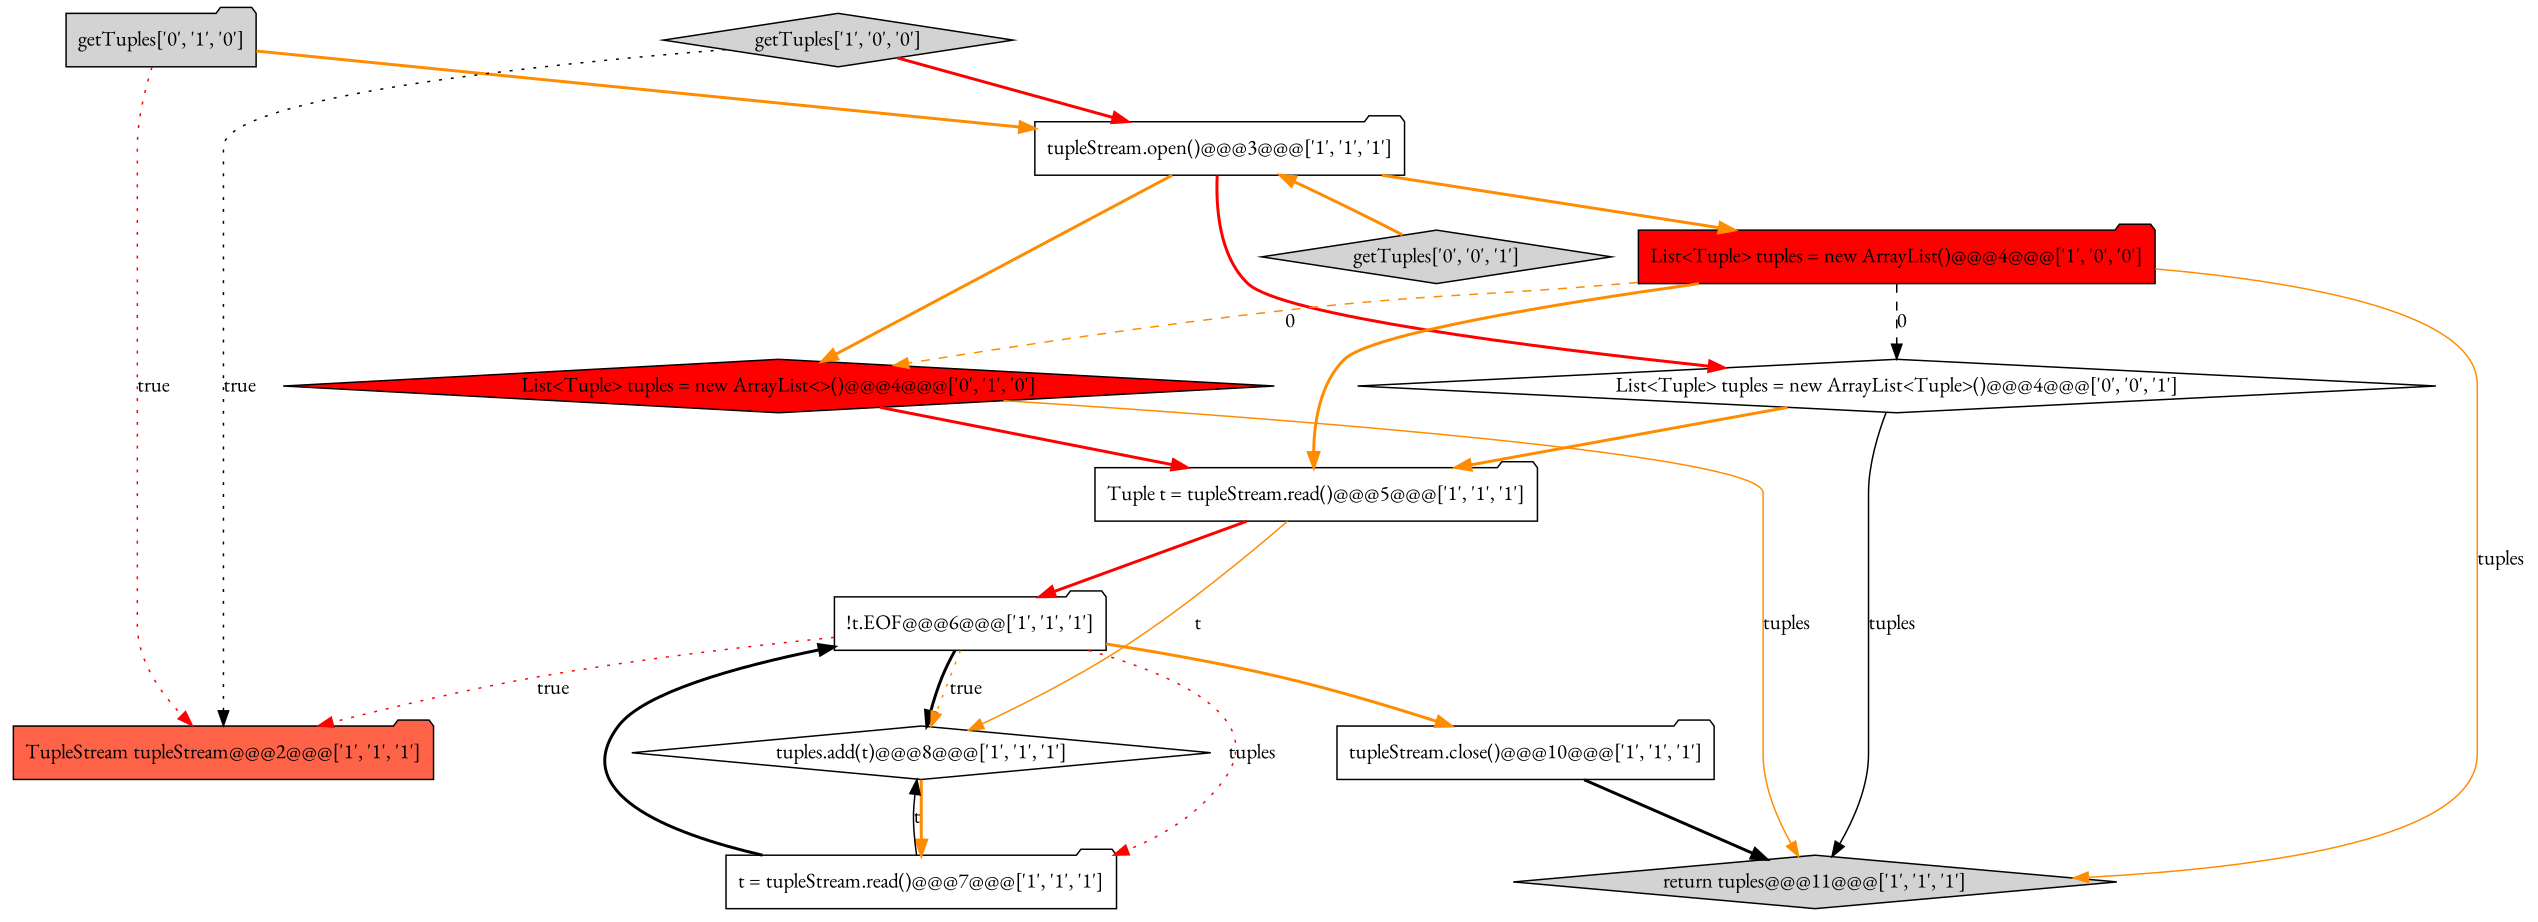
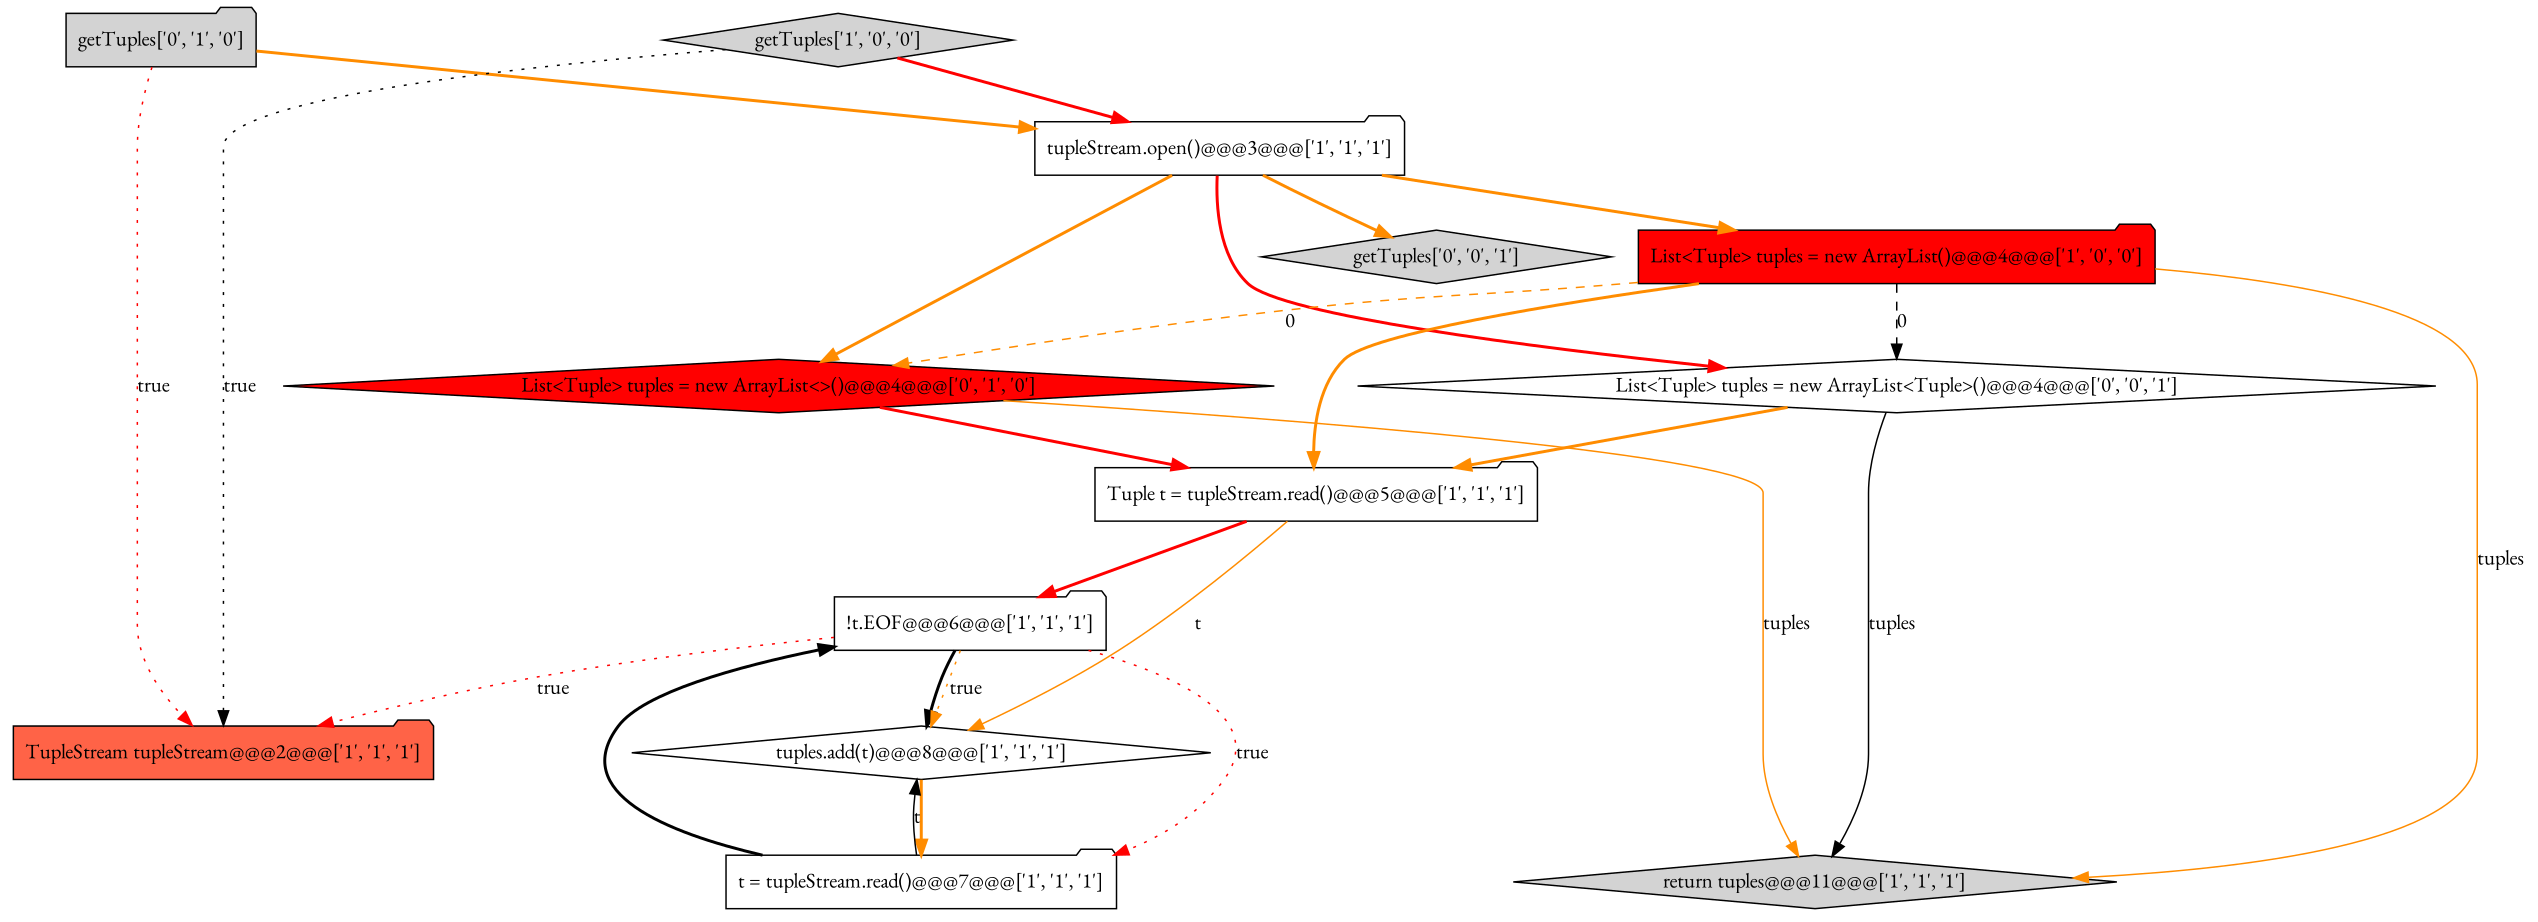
edge "getTuples['0', '0', '1']" -> "tupleStream.open()@@@3@@@['1', '1', '1']": reversed
edge "!t.EOF@@@6@@@['1', '1', '1']" -> "t = tupleStream.read()@@@7@@@['1', '1', '1']": label "tuples" -> "true"
node "tupleStream.close()@@@10@@@['1', '1', '1']": removed
